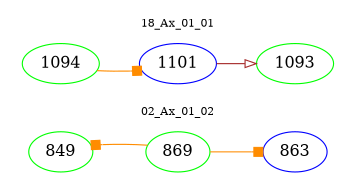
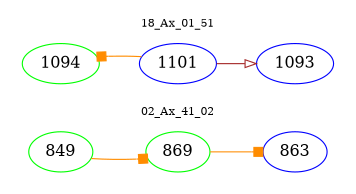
cluster "18_Ax_01_01": label "18_Ax_01_01" -> "18_Ax_01_51"
node "1093": color green -> blue
edge "1094" -> "1101": reversed
cluster "02_Ax_01_02": label "02_Ax_01_02" -> "02_Ax_41_02"
edge "869" -> "849": reversed
